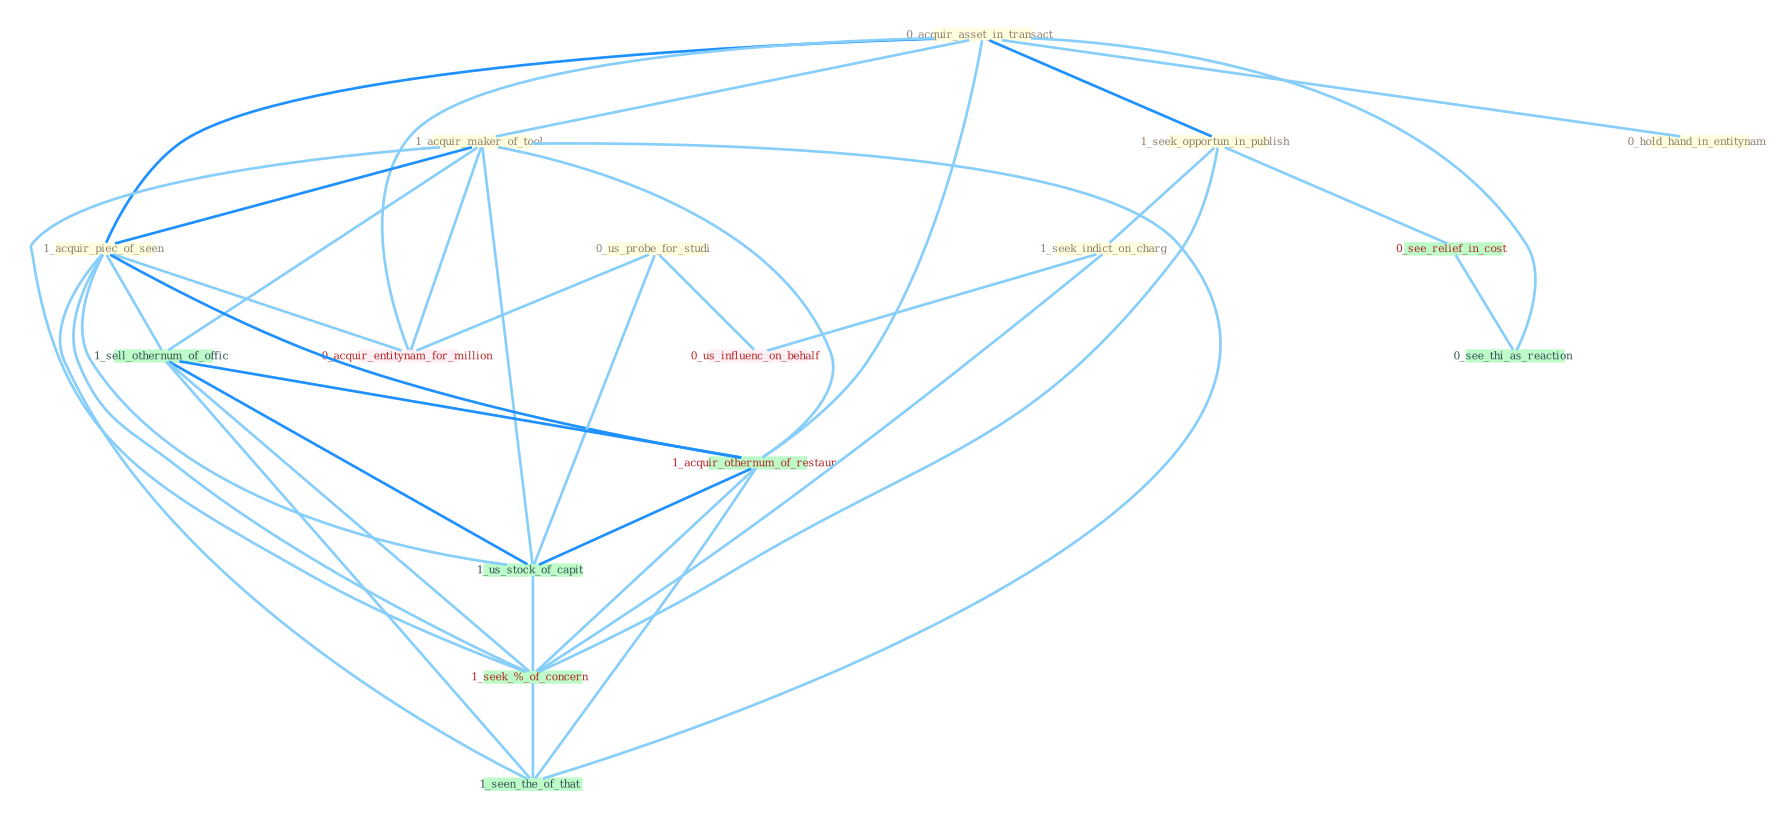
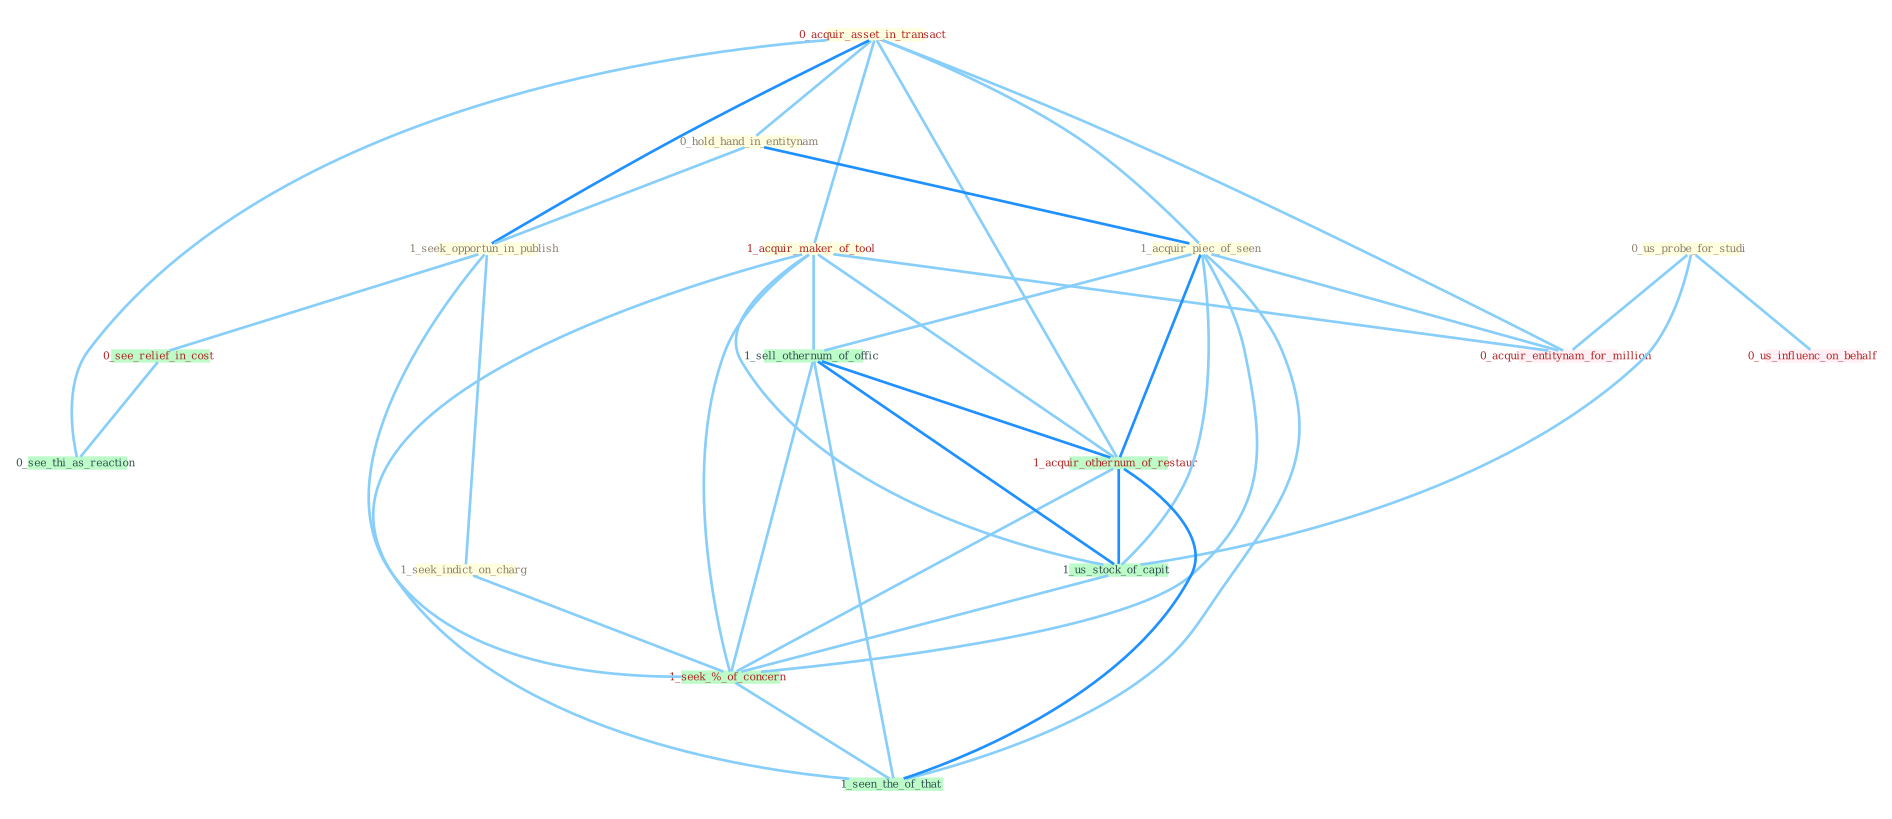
node "0_acquir_asset_in_transact": fontcolor #8b7d6b -> #b22222
edge "0_acquir_asset_in_transact" -- "1_acquir_piec_of_seen": color #1e90ff -> #87cefa
node "1_acquir_maker_of_tool": fontcolor #8b7d6b -> #b22222
edge "1_acquir_maker_of_tool" -- "1_acquir_piec_of_seen": now "0_hold_hand_in_entitynam" -- "1_acquir_piec_of_seen"
edge "0_hold_hand_in_entitynam" -- "1_seek_opportun_in_publish": added
edge "1_seek_indict_on_charg" -- "0_us_influenc_on_behalf": removed
edge "1_acquir_othernum_of_restaur" -- "1_seen_the_of_that": color #87cefa -> #1e90ff
